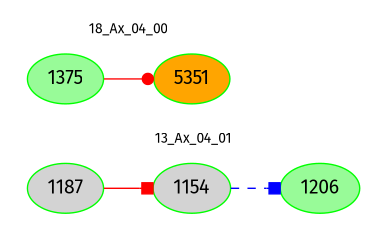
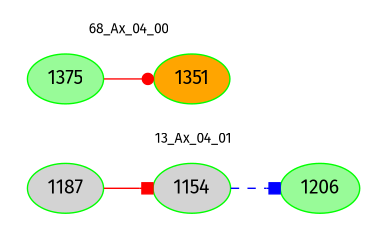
cluster "18_Ax_04_00": label "18_Ax_04_00" -> "68_Ax_04_00"
node "5351": label "5351" -> "1351"
